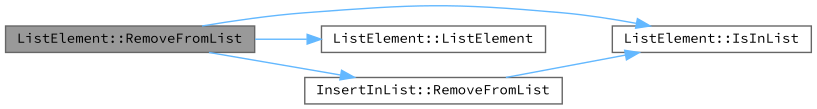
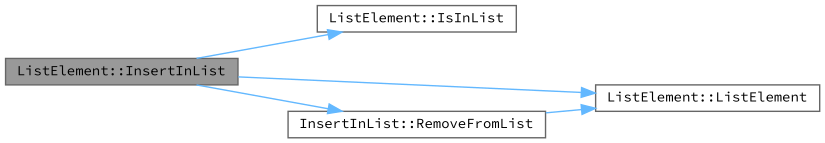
node "ListElement::RemoveFromList": label "ListElement::RemoveFromList" -> "ListElement::InsertInList"
edge "InsertInList::RemoveFromList" -> "ListElement::IsInList": now "InsertInList::RemoveFromList" -> "ListElement::ListElement"
